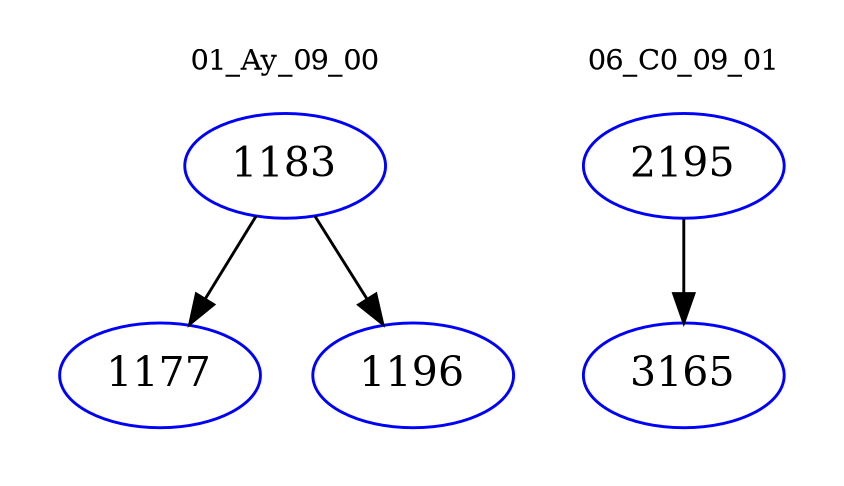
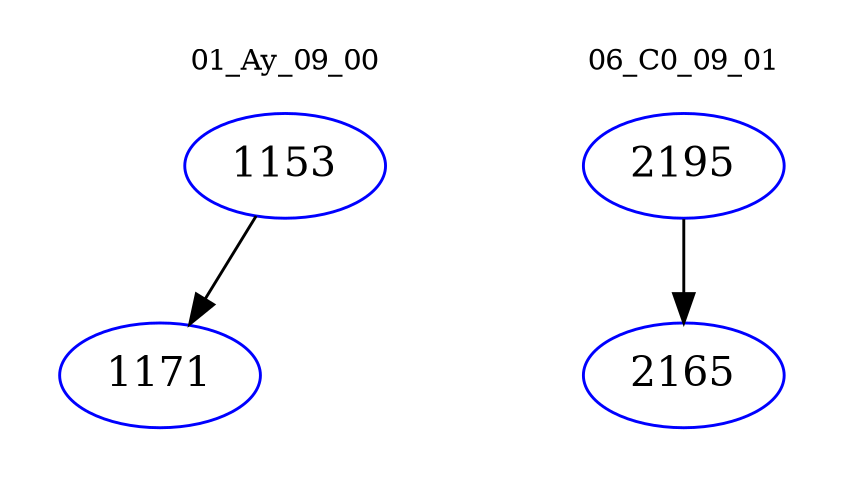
node "1183": label "1183" -> "1153"
node "1177": label "1177" -> "1171"
node "1196": removed
node "3165": label "3165" -> "2165"
